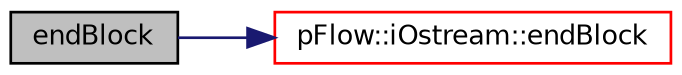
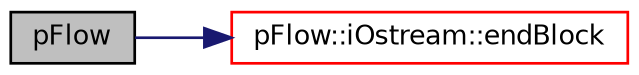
node "endBlock": label "endBlock" -> "pFlow"
